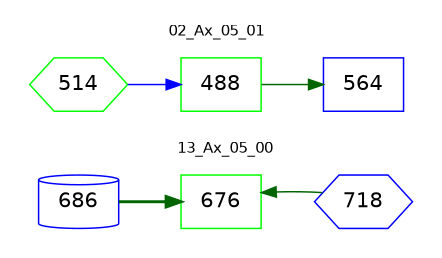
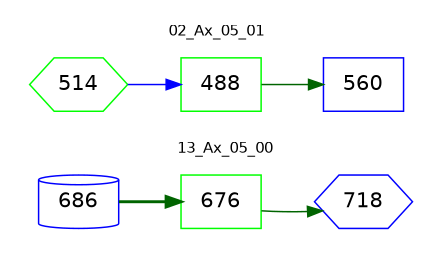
node "564": label "564" -> "560"
edge "718" -> "676": reversed
